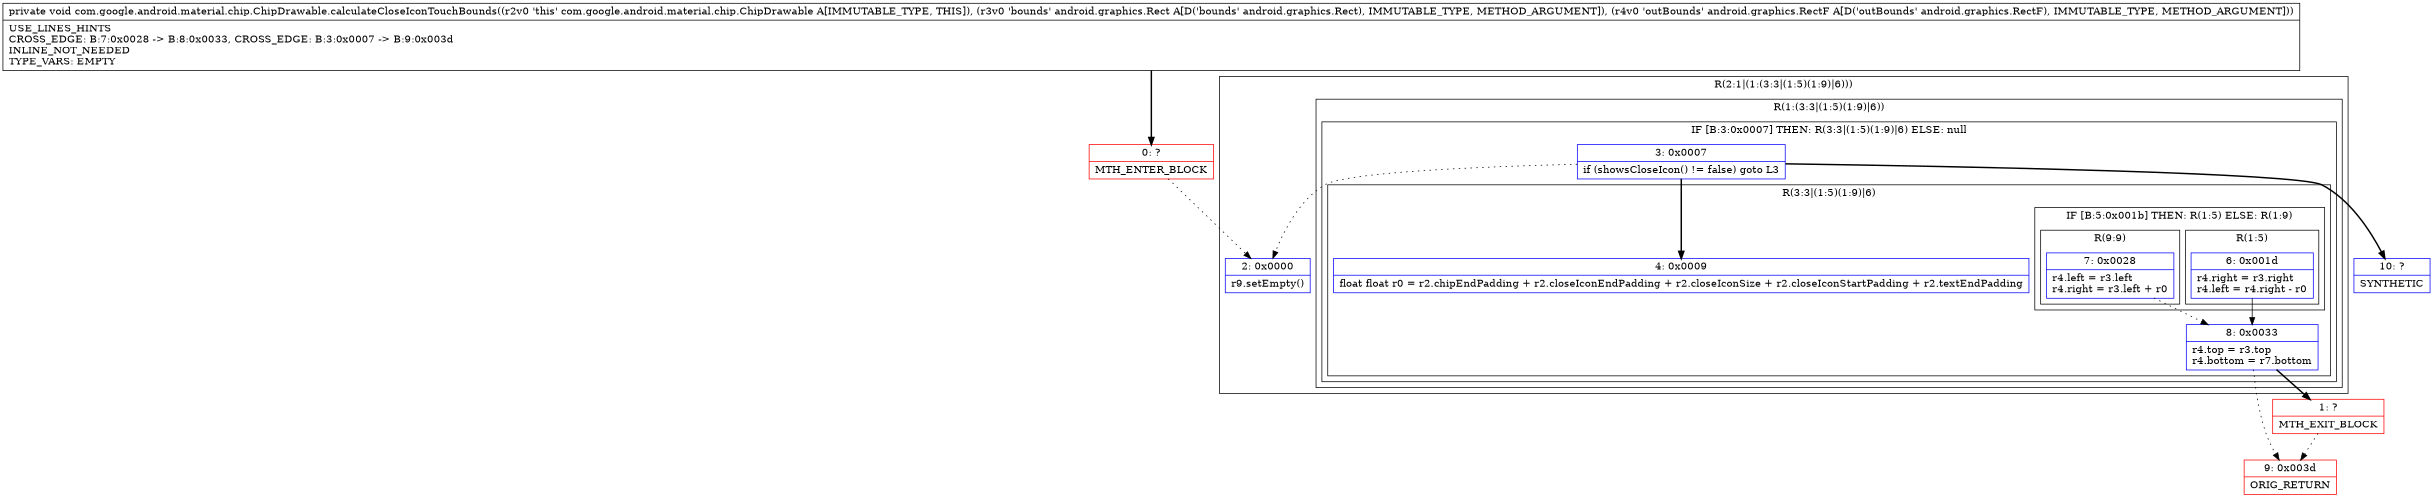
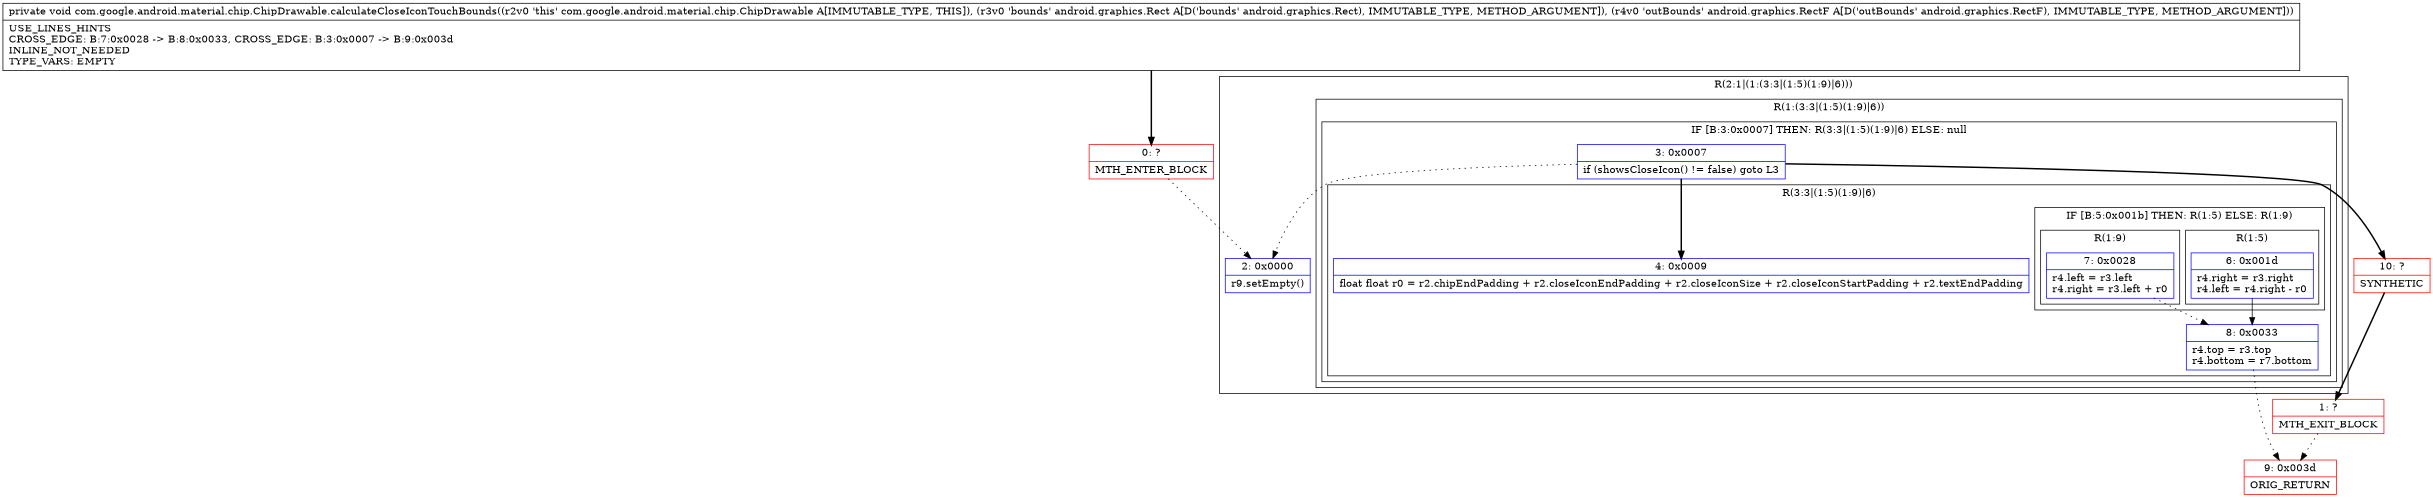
cluster "R(9:9)": label "R(9:9)" -> "R(1:9)"
node "10: ?": color blue -> red
edge "8: 0x0033" -> "1: ?": now "10: ?" -> "1: ?"
